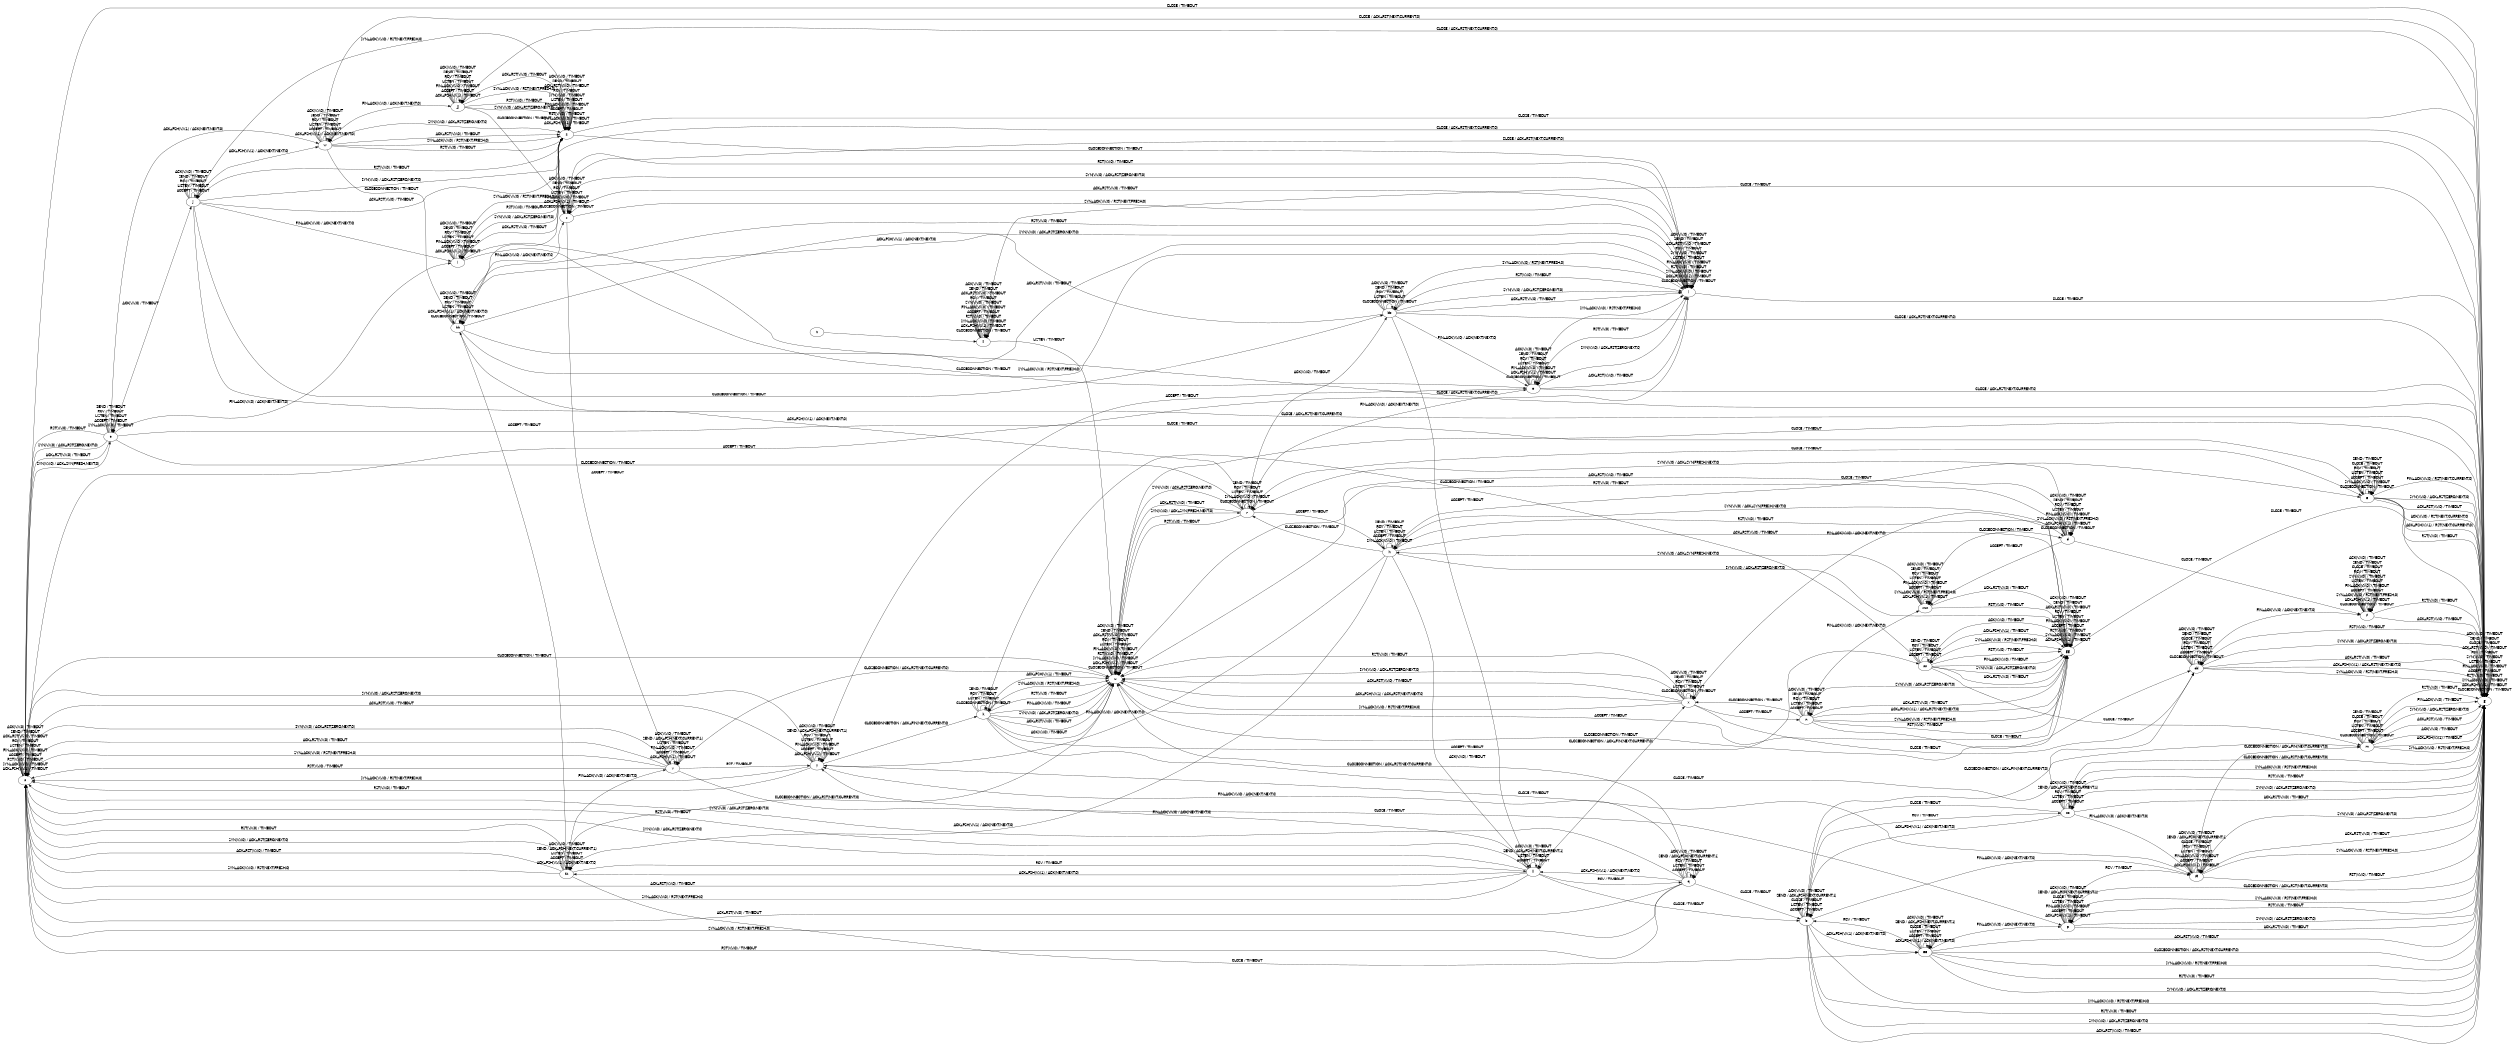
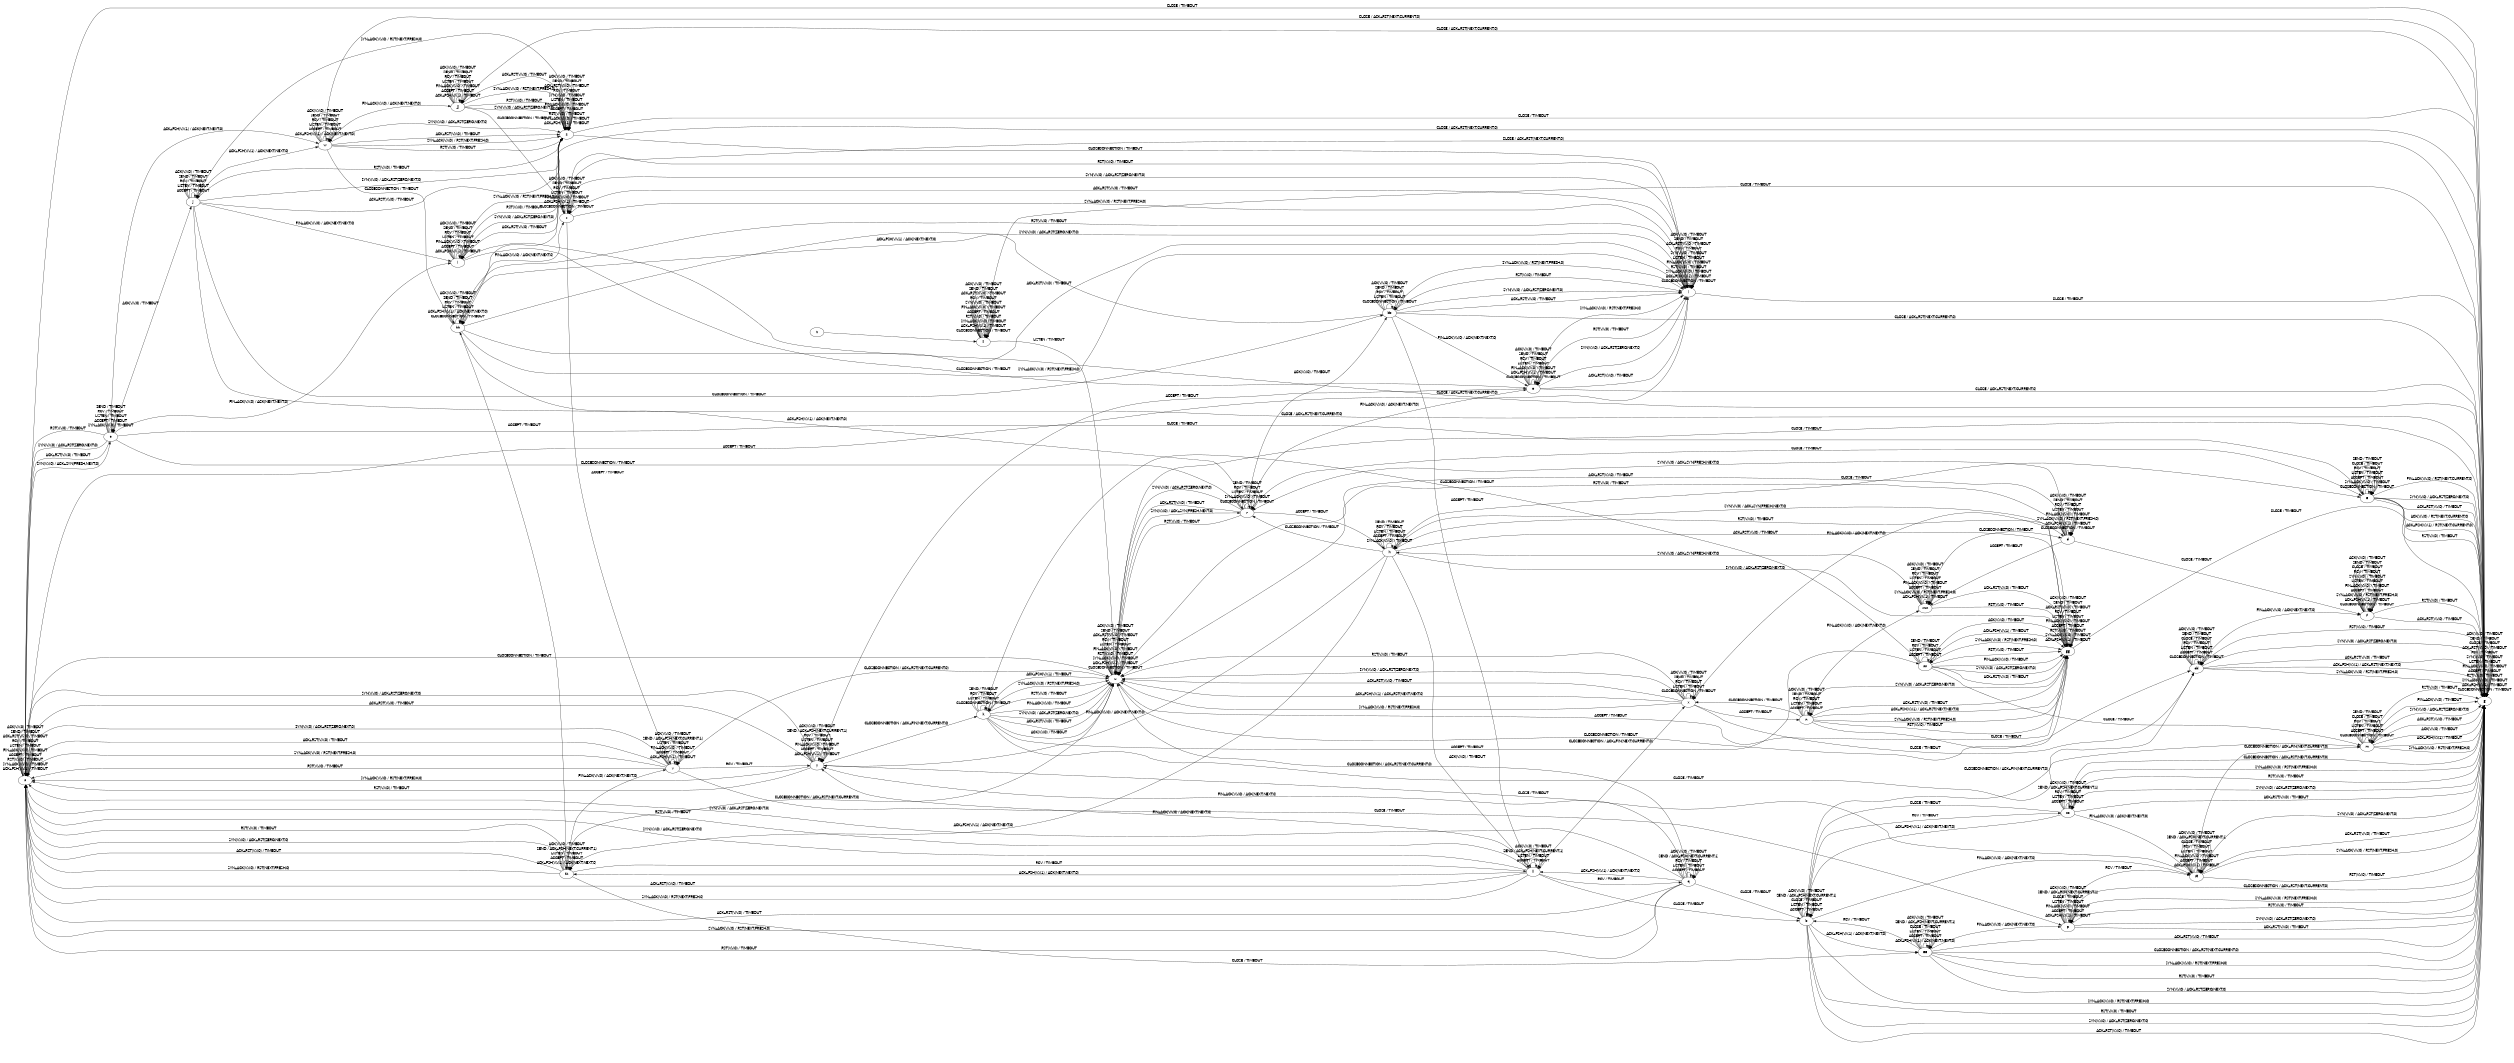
edge "v" -> "y": label "RST / TIMEOUT" -> "RCV / TIMEOUT"
